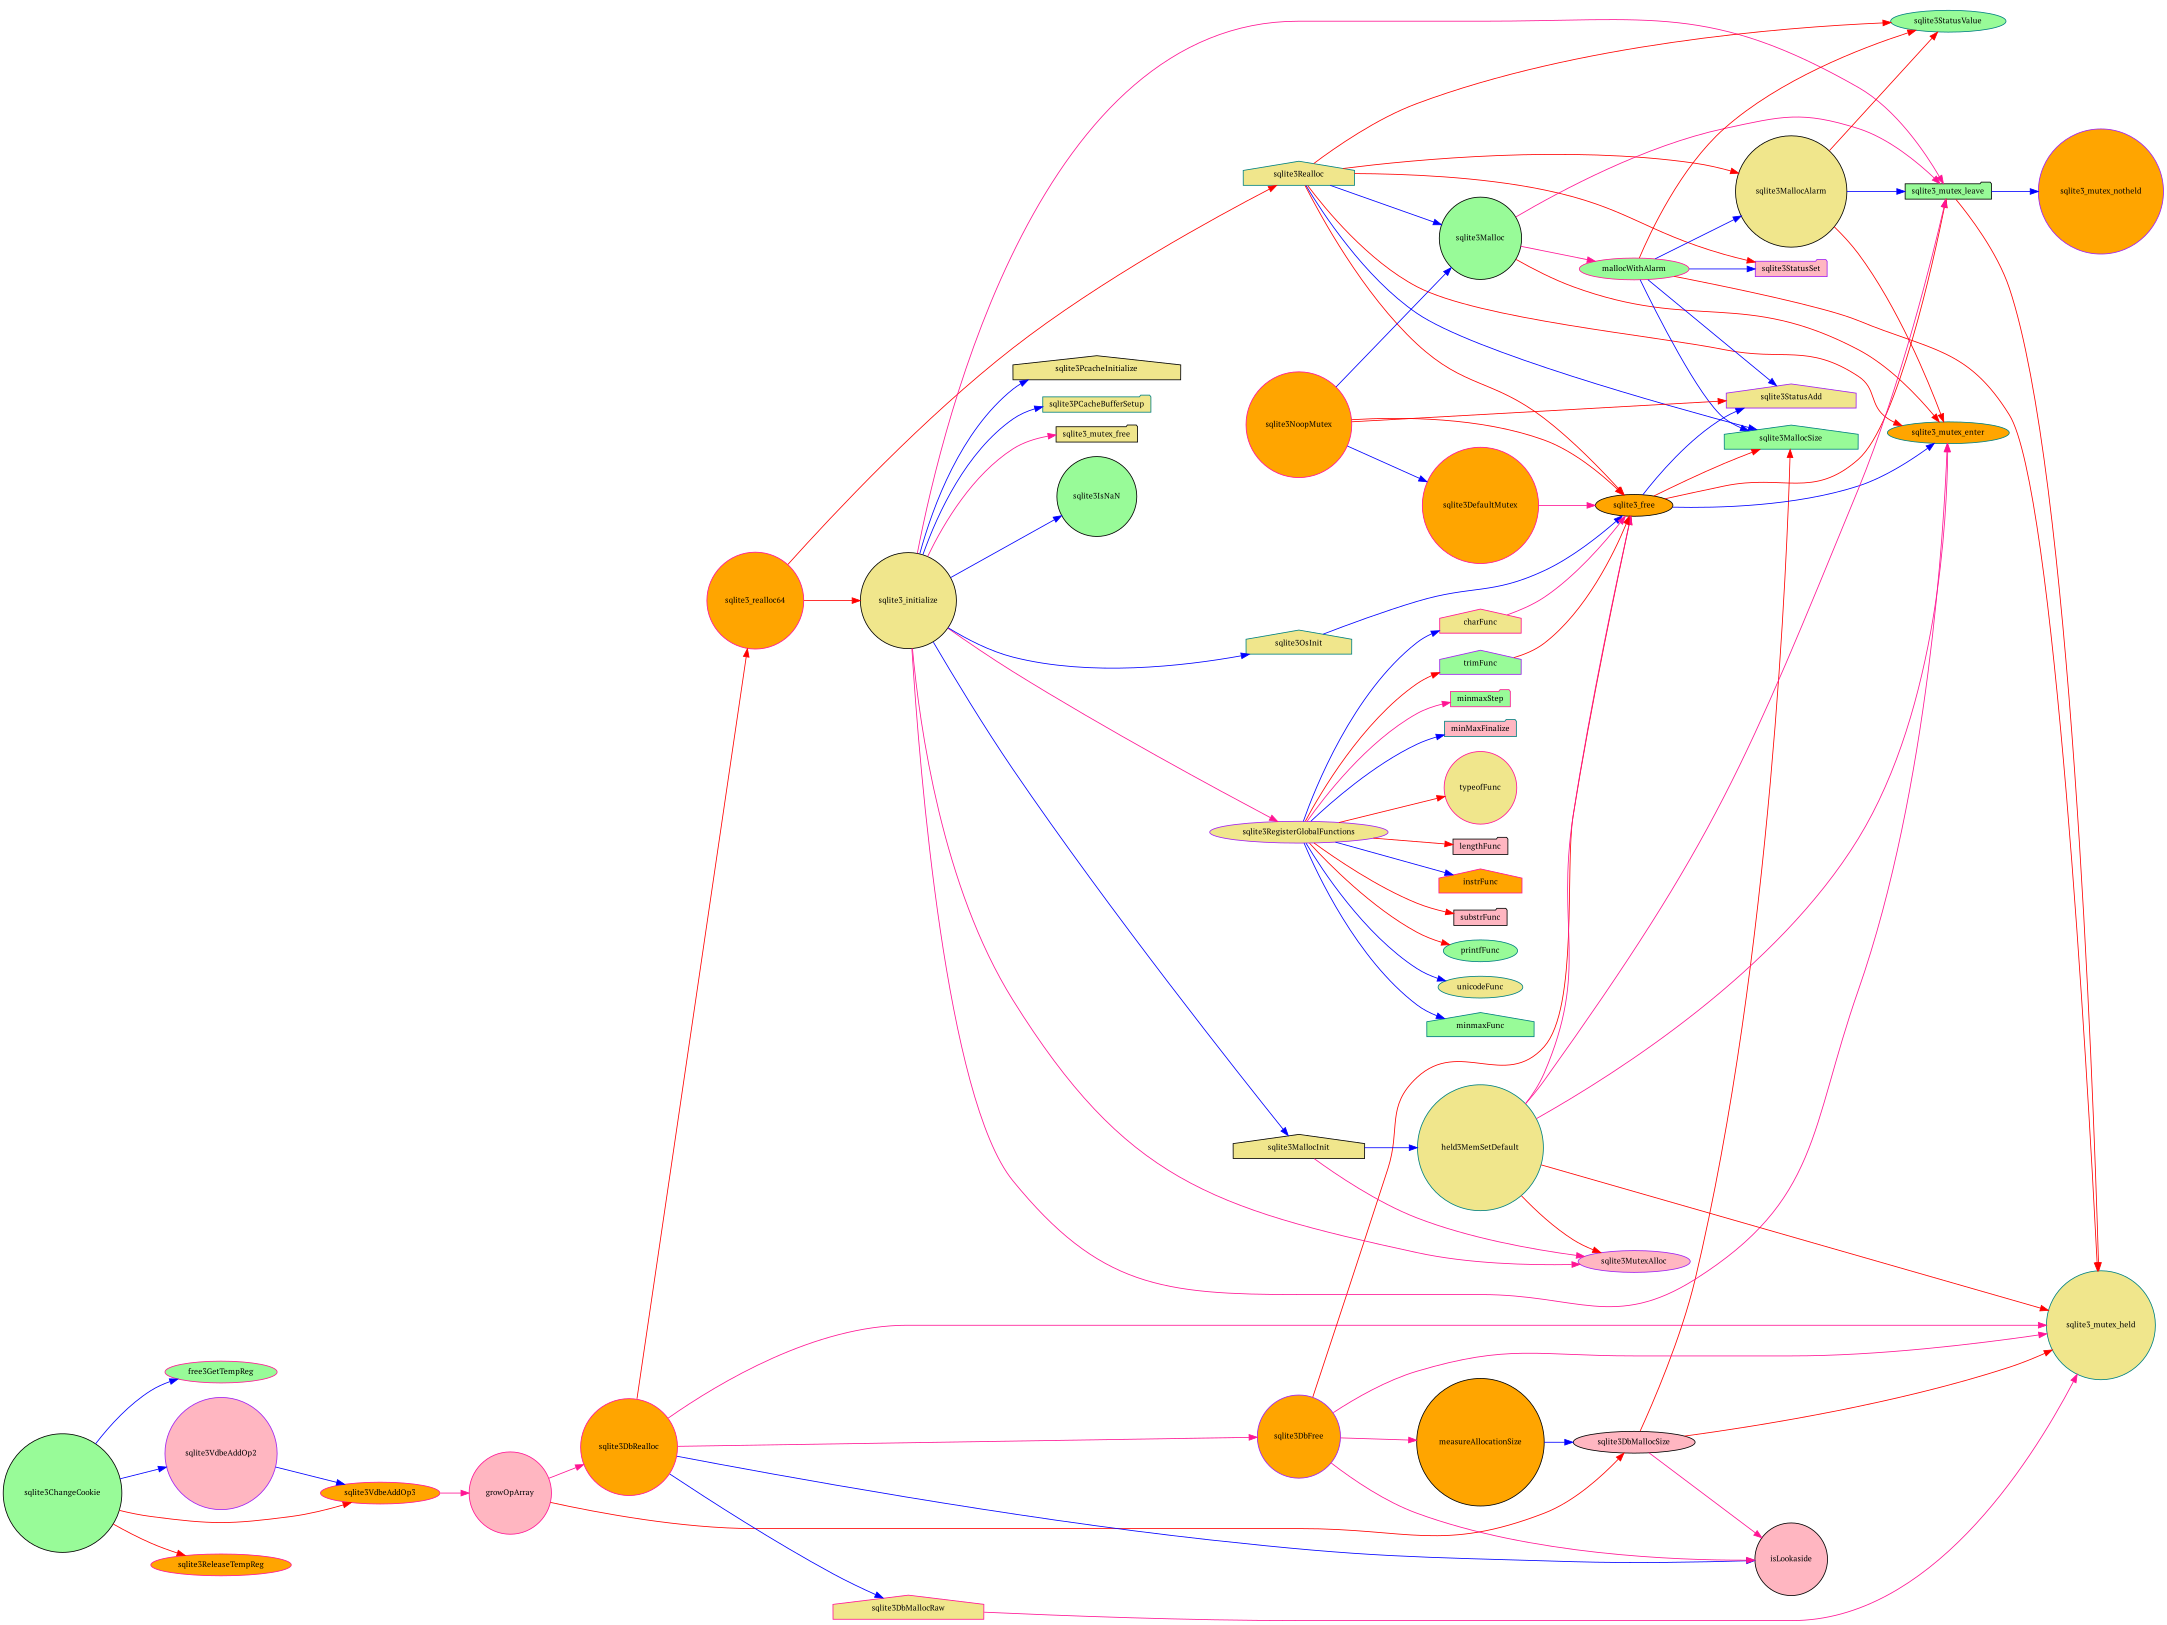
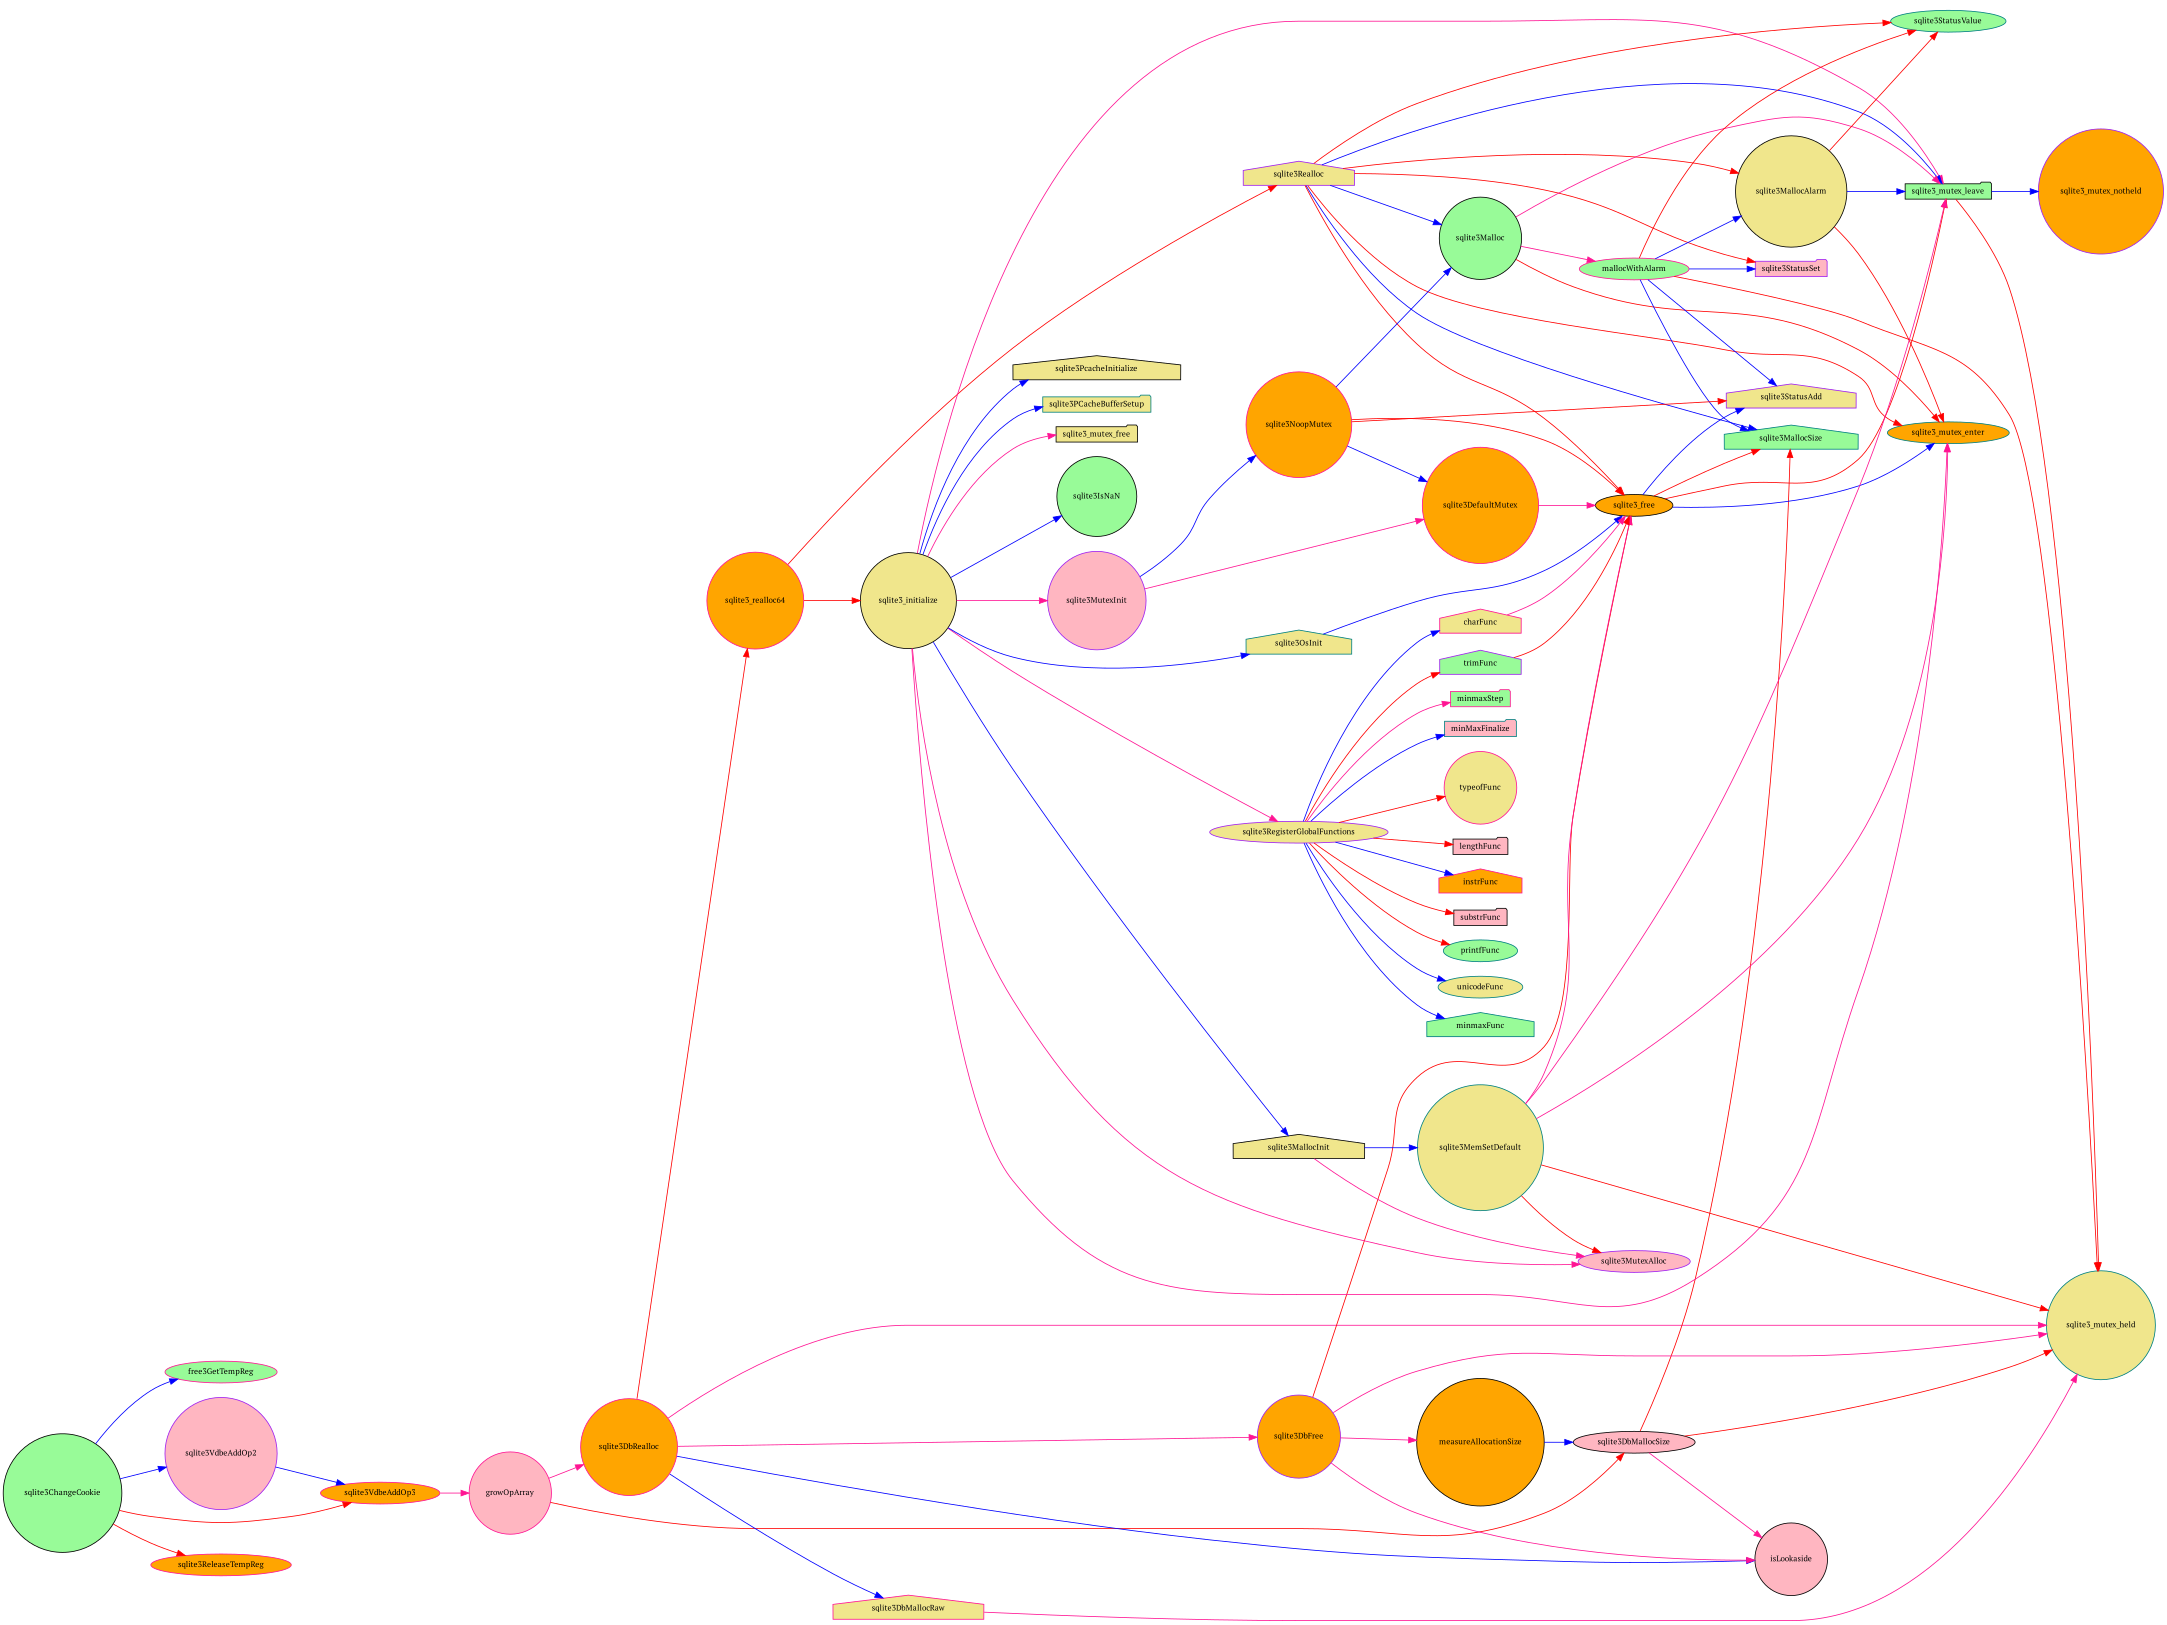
edge "sqlite3Realloc" -> "sqlite3_mutex_leave": added
node "sqlite3Realloc": color teal -> purple
node "sqlite3MutexInit": added
node "held3MemSetDefault": label "held3MemSetDefault" -> "sqlite3MemSetDefault"
